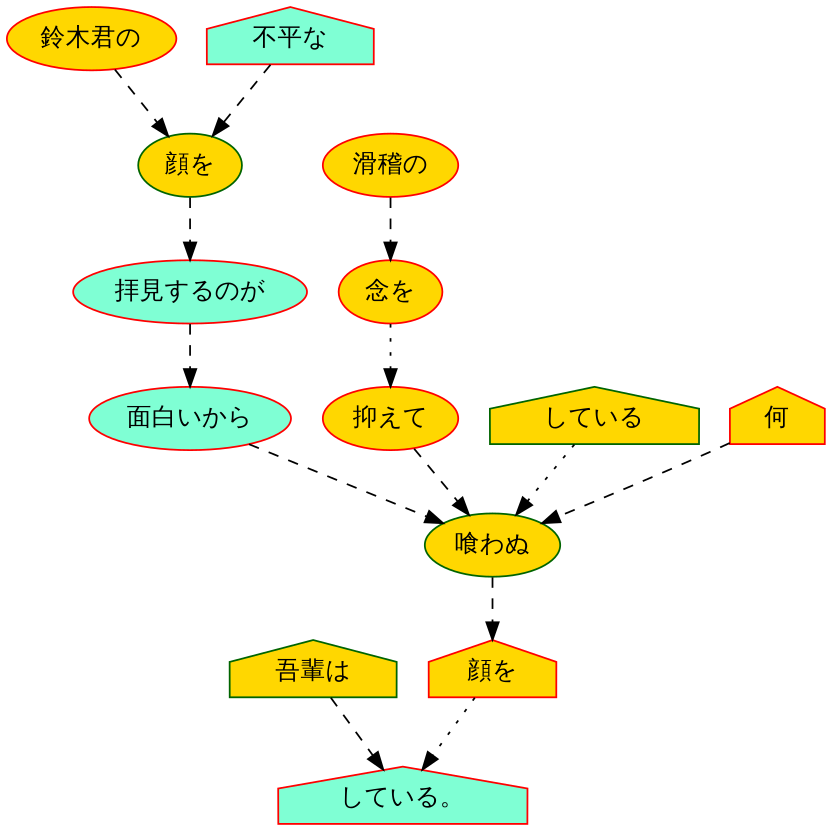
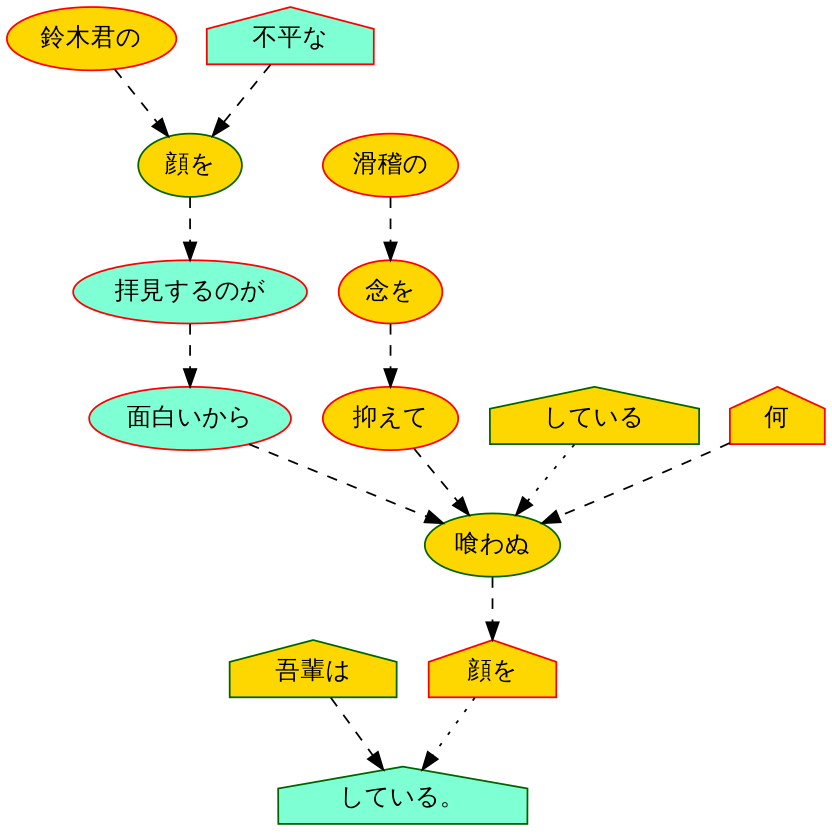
edge "念を" -> "抑えて": style dotted -> dashed
node "している。": color red -> darkgreen
